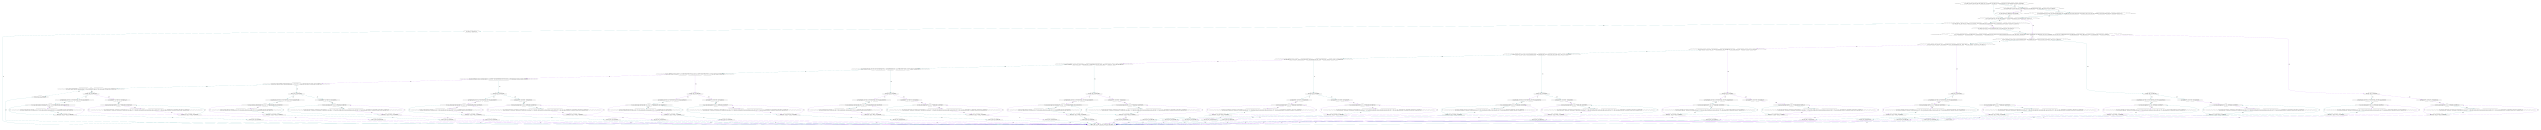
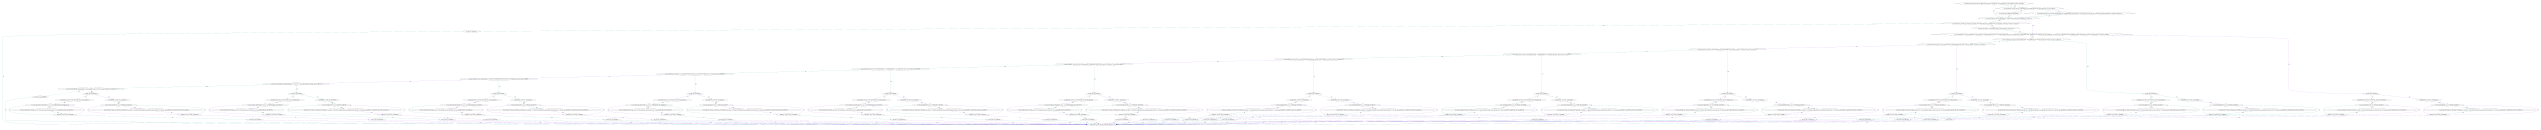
node "'call 0x80496d0', 'mov edi, 0x1', 'jmp 0x8051e23',": added
